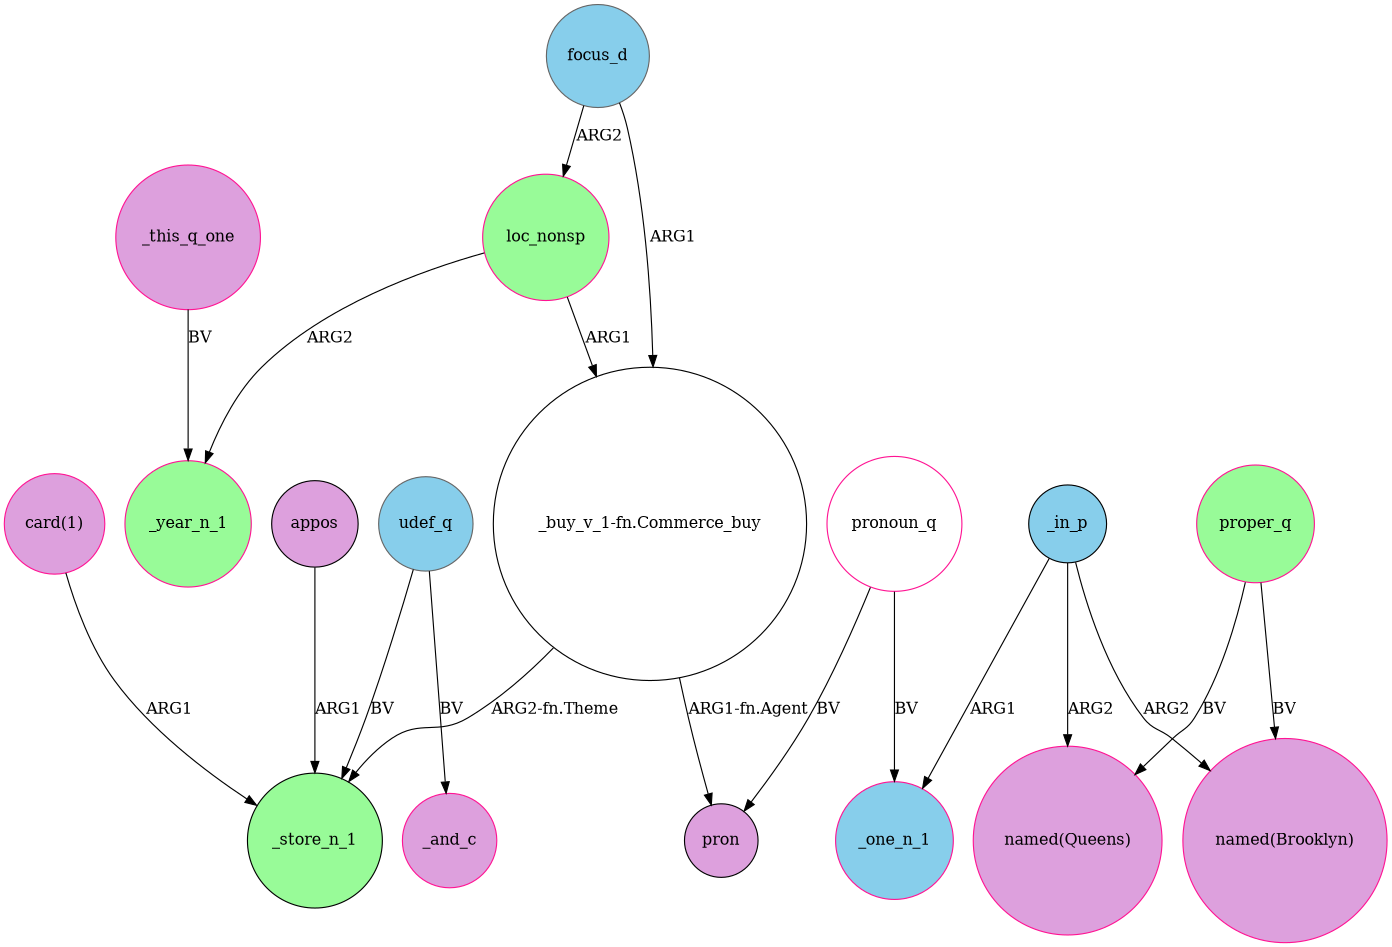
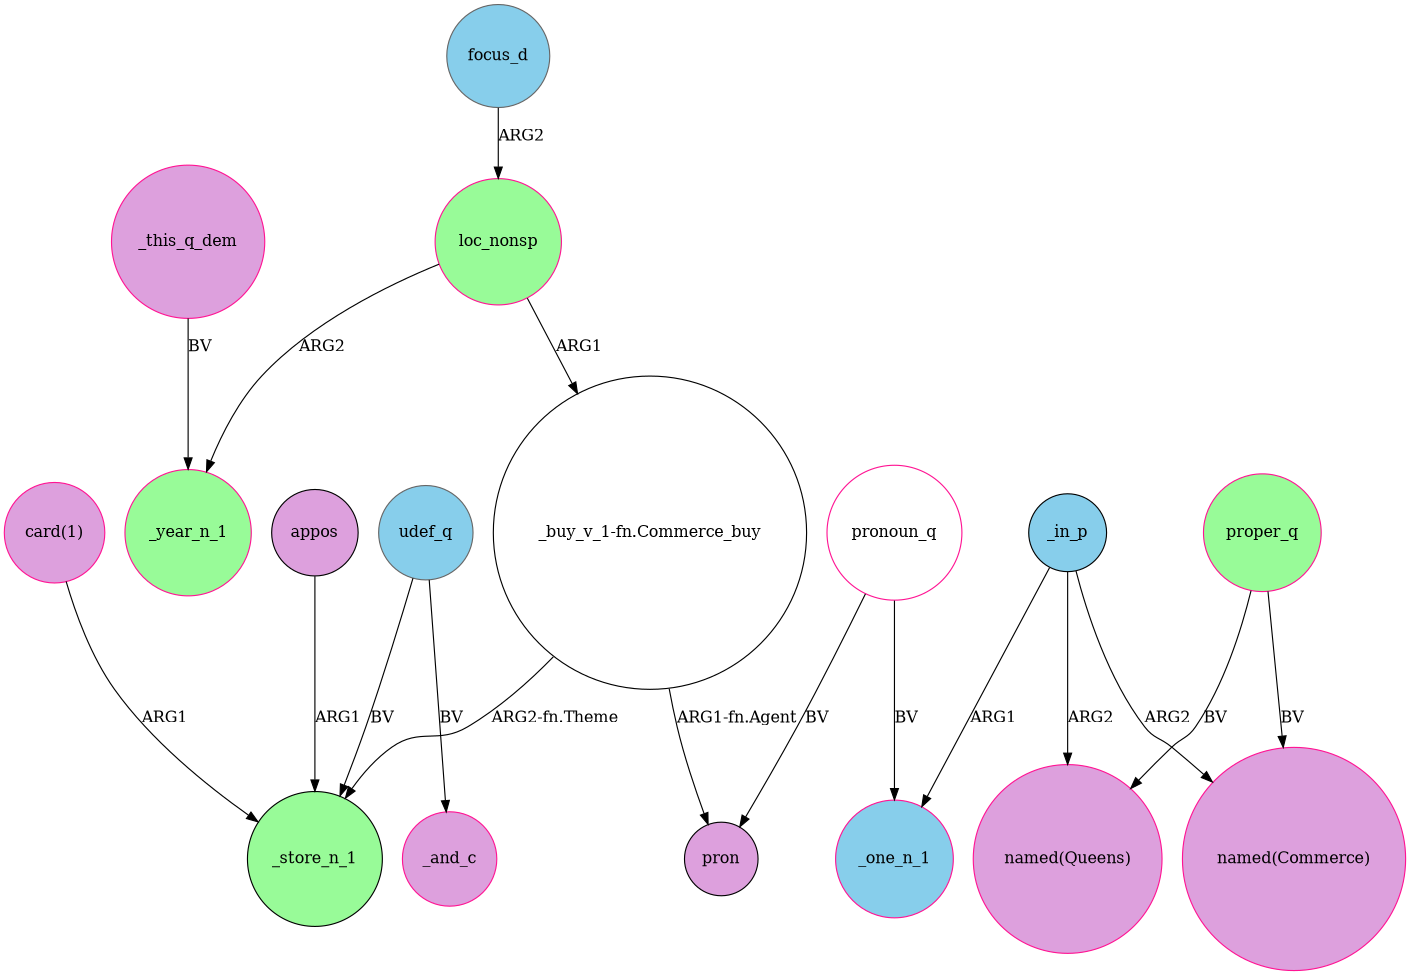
edge "focus_d" -> "_buy_v_1-fn.Commerce_buy": removed, label "ARG1"
node "_this_q_one": label "_this_q_one" -> "_this_q_dem"
node "named(Brooklyn)": label "named(Brooklyn)" -> "named(Commerce)"
